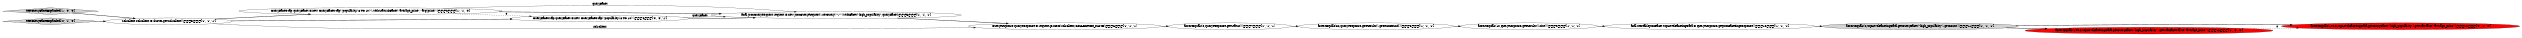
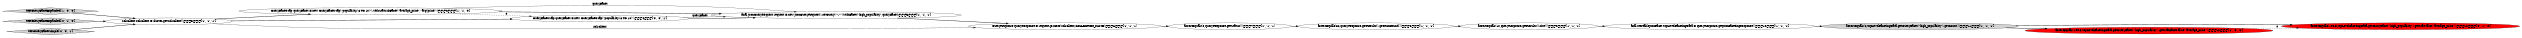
node "testQueryFacetSimple['0', '0', '1']": added
